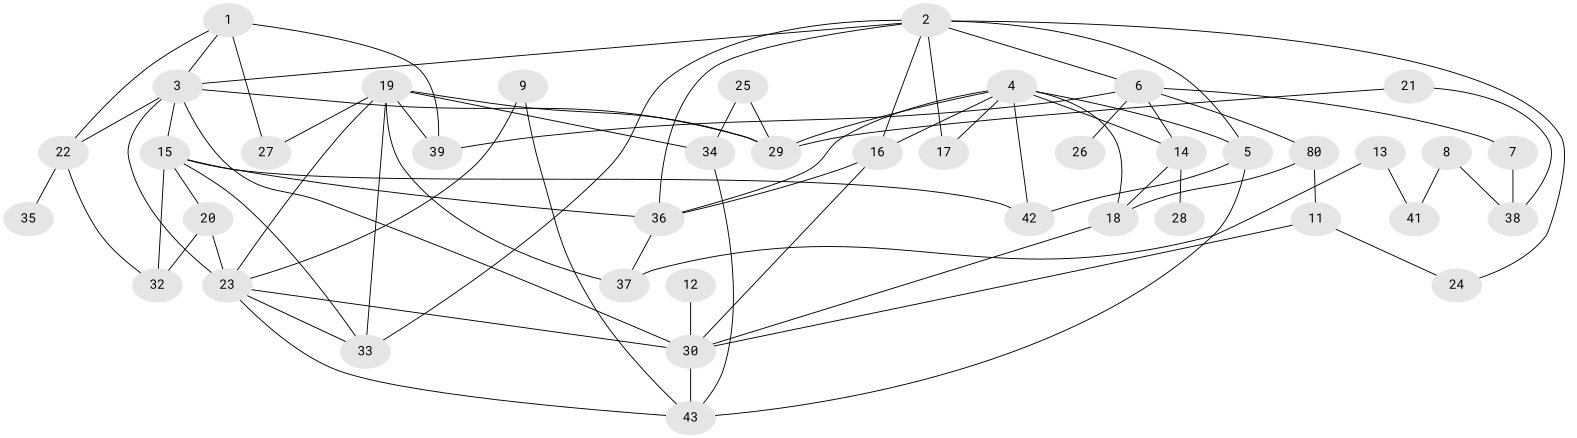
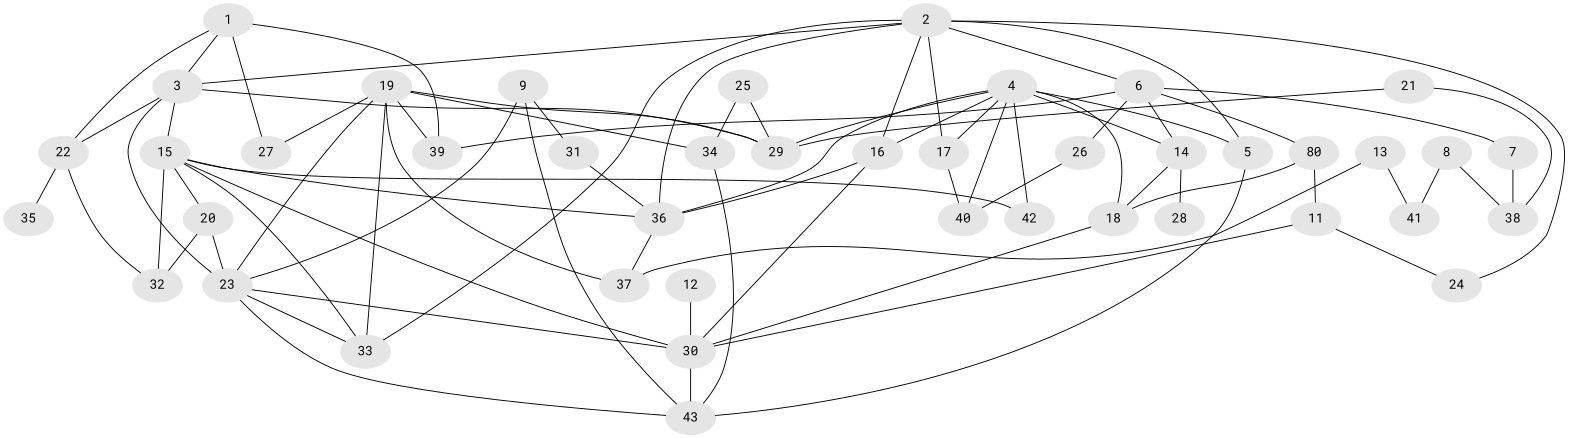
node "31": added
edge "5" -- "42": removed
node "40": added
edge "3" -- "30": now "15" -- "30"
